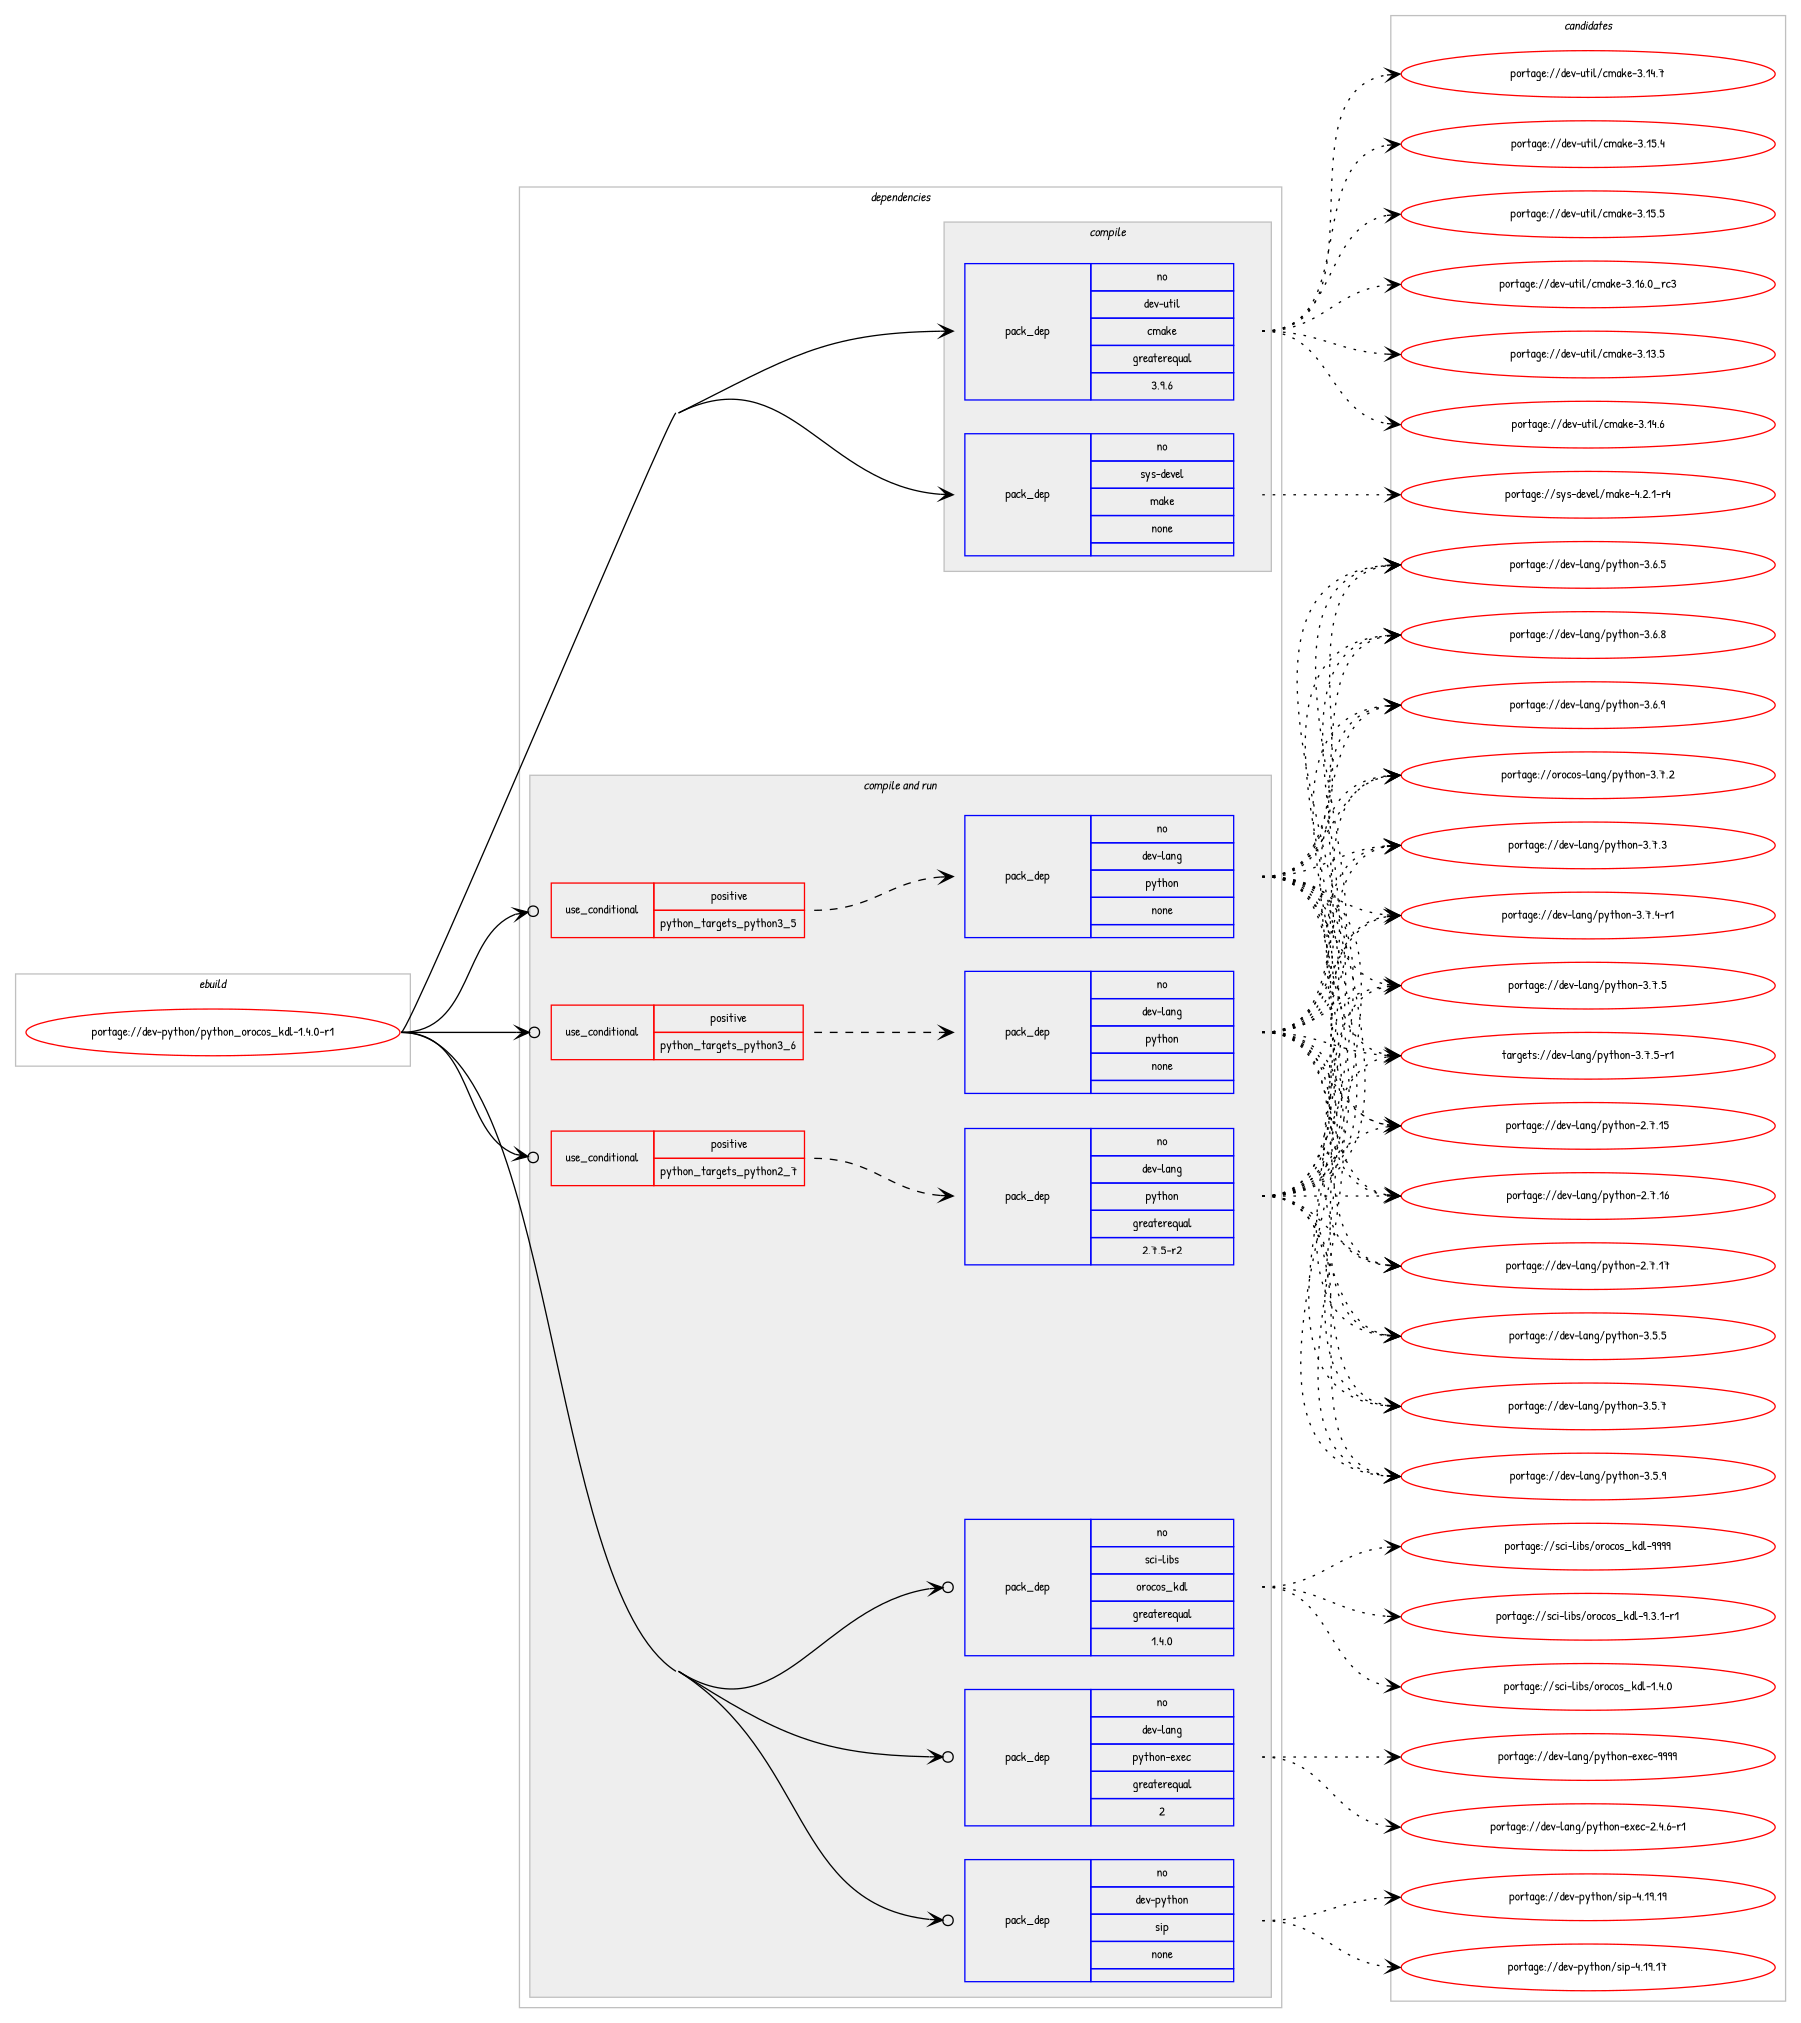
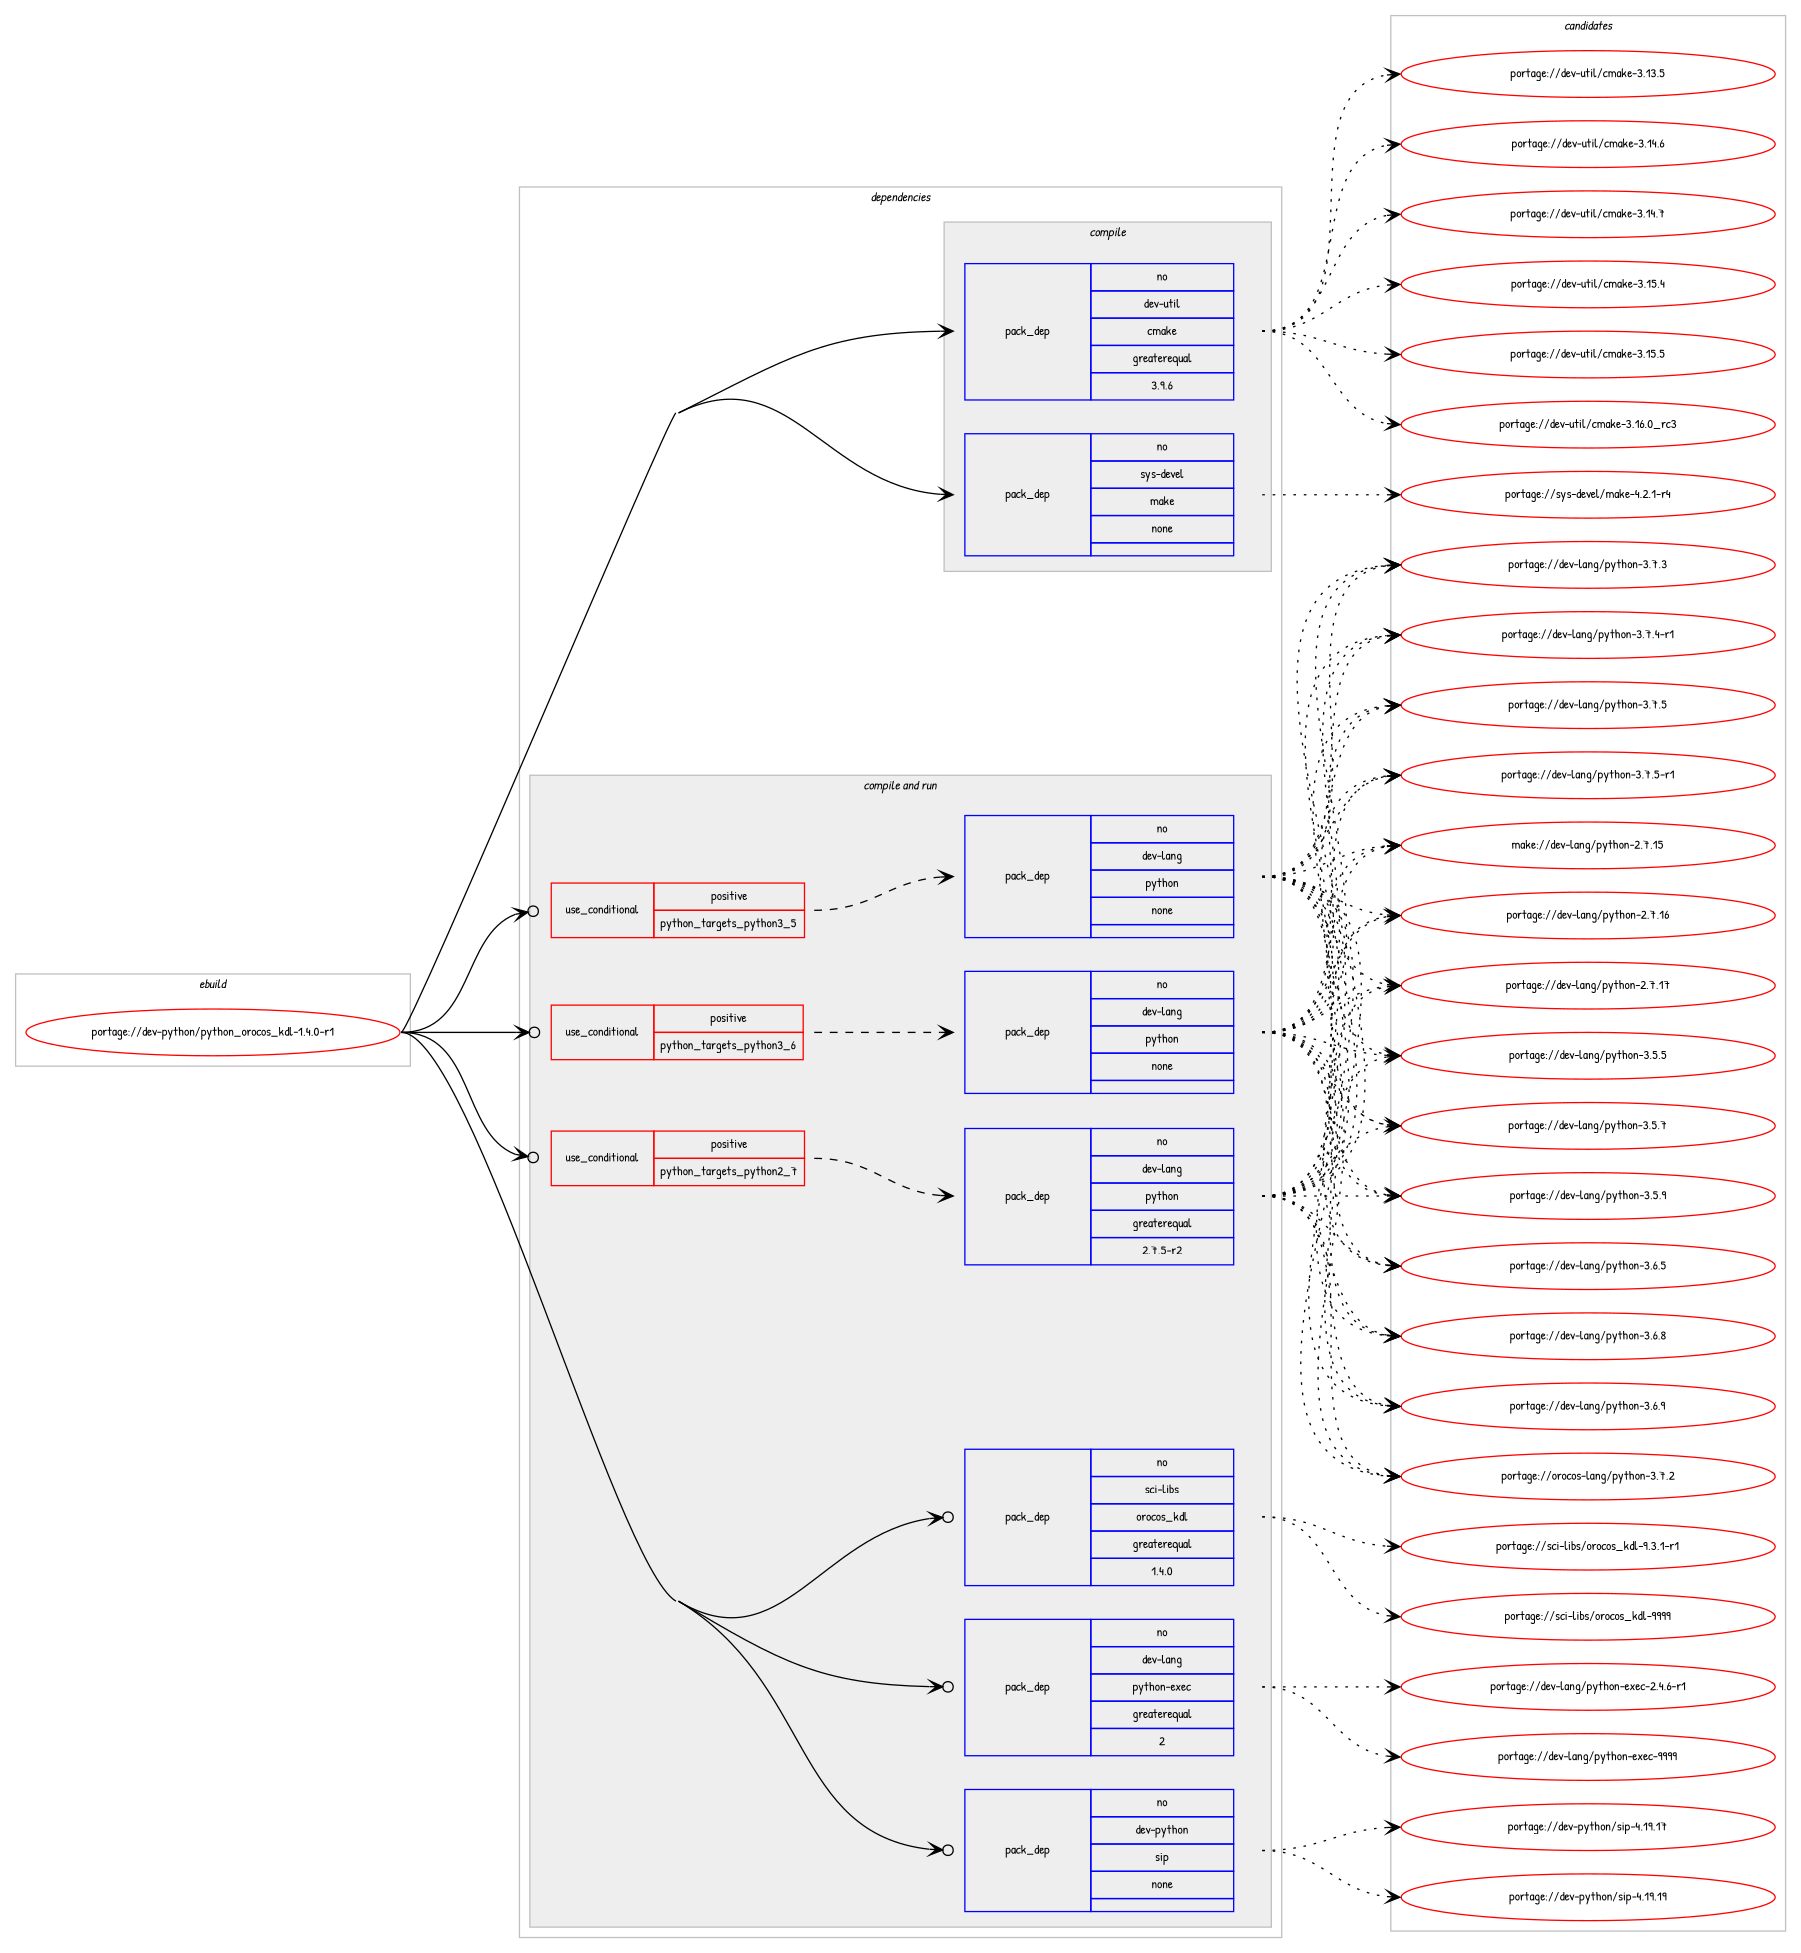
node "targets://dev-lang/python-3.7.5-r1": label "targets://dev-lang/python-3.7.5-r1" -> "portage://dev-lang/python-3.7.5-r1"
node "portage://dev-lang/python-2.7.15": label "portage://dev-lang/python-2.7.15" -> "make://dev-lang/python-2.7.15"
node "portage://sci-libs/orocos_kdl-1.4.0": removed
